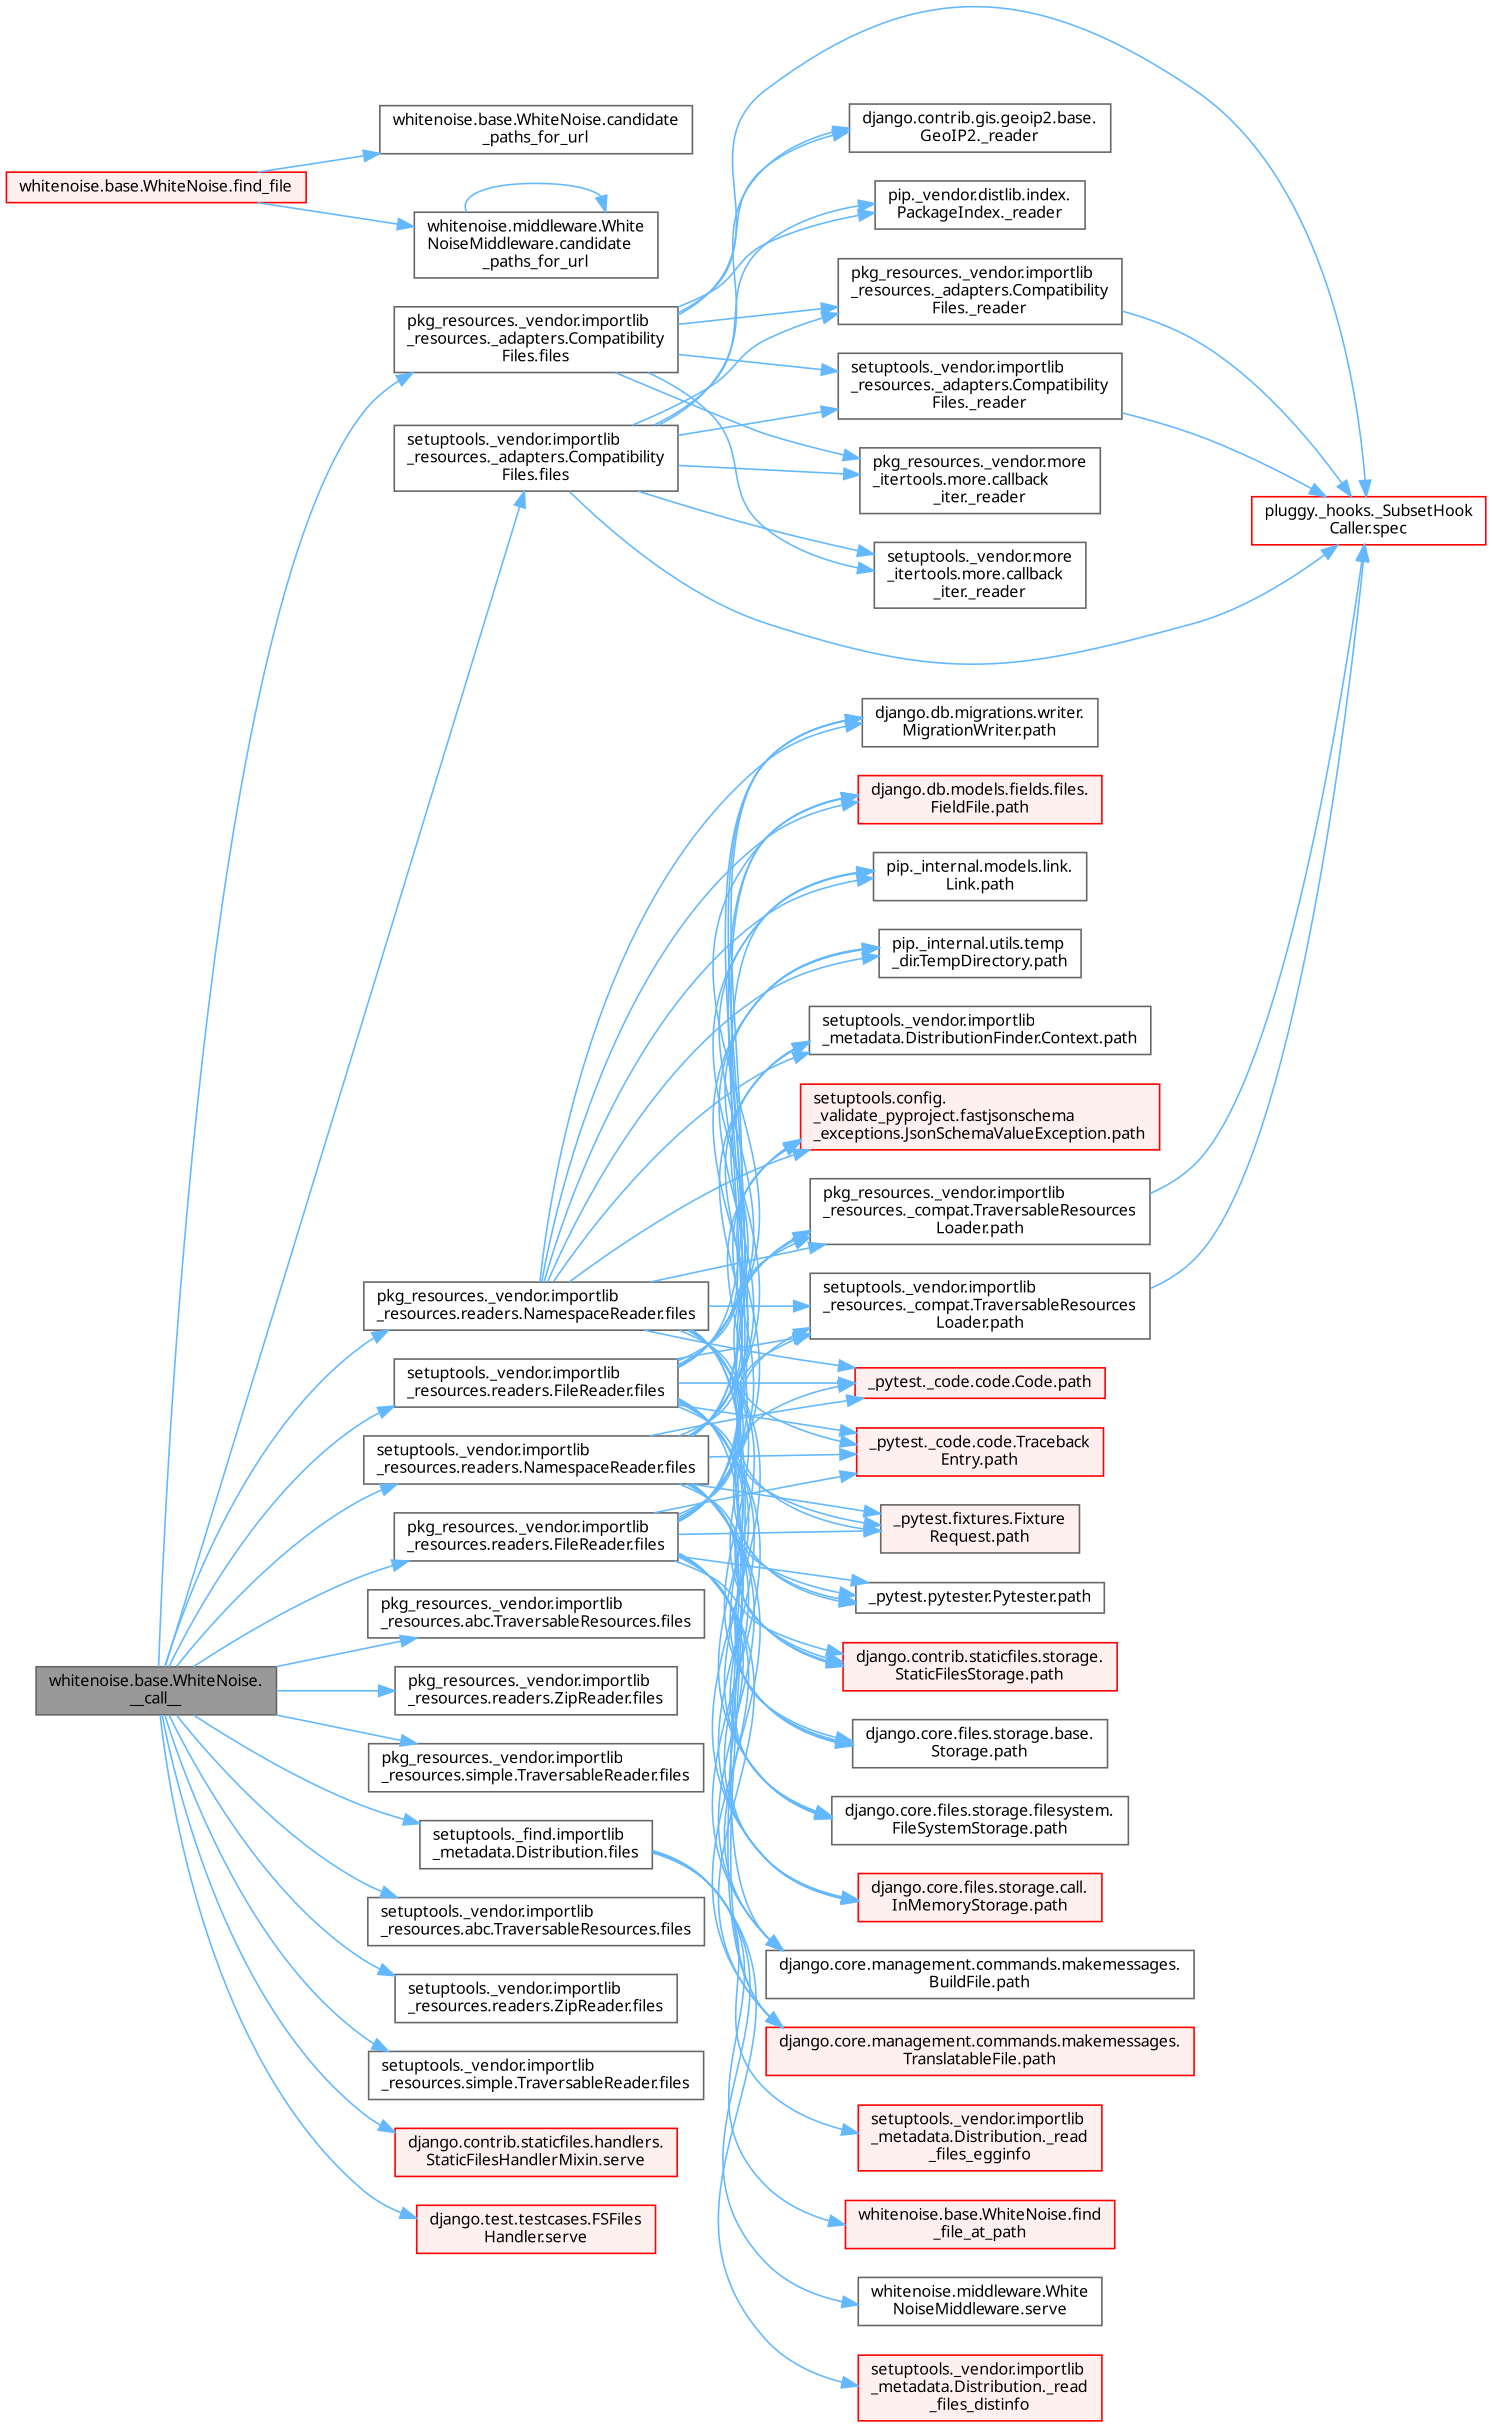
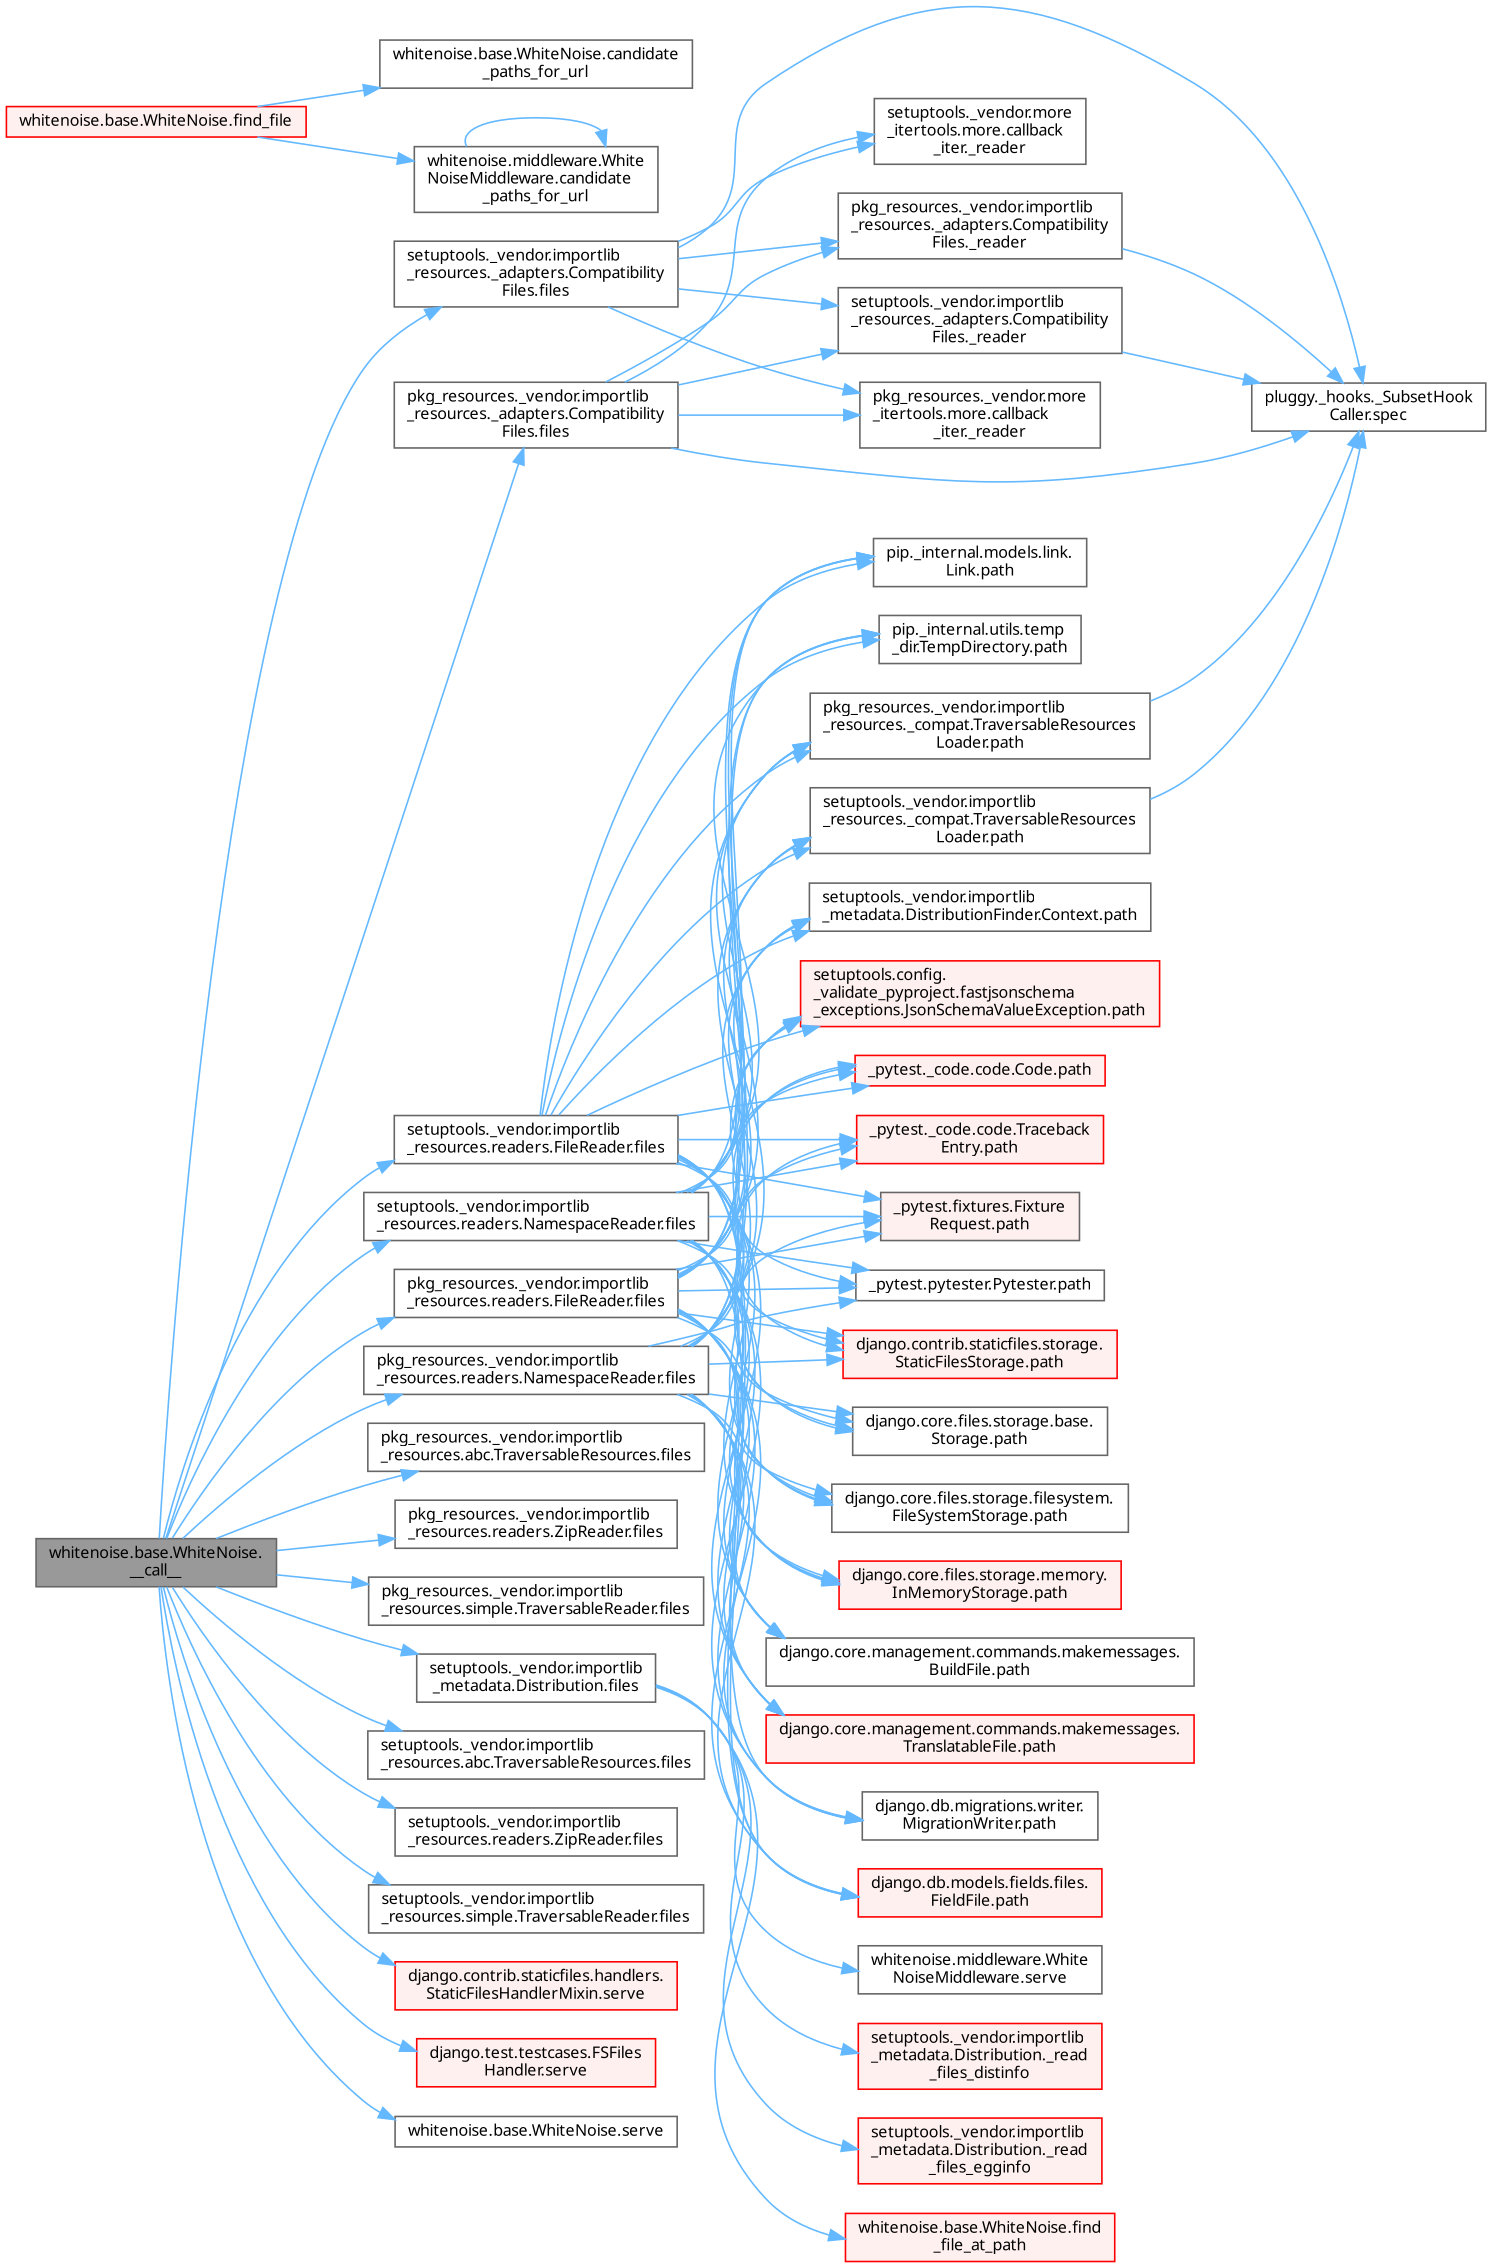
node "django.contrib.gis.geoip2.base. GeoIP2._reader": removed
node "pip._vendor.distlib.index. PackageIndex._reader": removed
node "pluggy._hooks._SubsetHook Caller.spec": color red -> grey40
node "setuptools._find.importlib _metadata.Distribution.files": label "setuptools._find.importlib _metadata.Distribution.files" -> "setuptools._vendor.importlib _metadata.Distribution.files"
node "django.core.files.storage.call. InMemoryStorage.path": label "django.core.files.storage.call. InMemoryStorage.path" -> "django.core.files.storage.memory. InMemoryStorage.path"
node "whitenoise.base.WhiteNoise.serve": added
